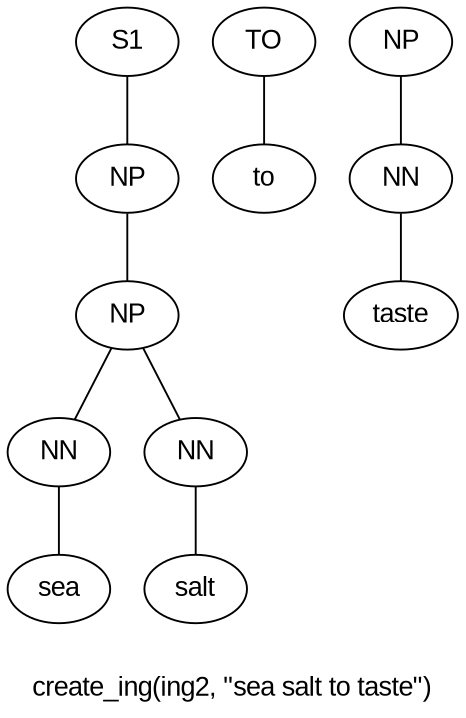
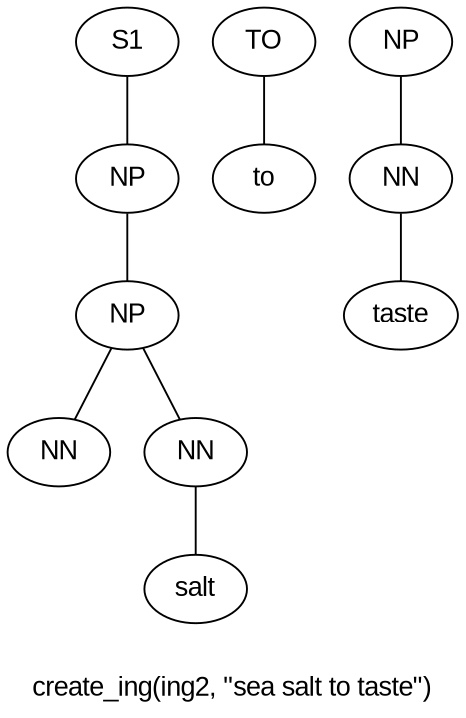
node "sea": removed
